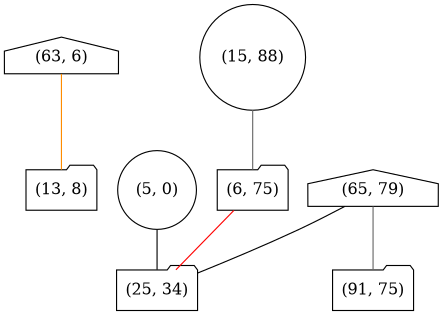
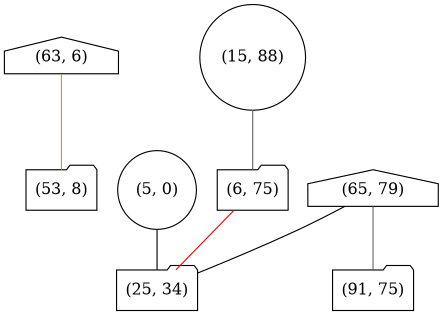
node "(13, 8)": label "(13, 8)" -> "(53, 8)"
